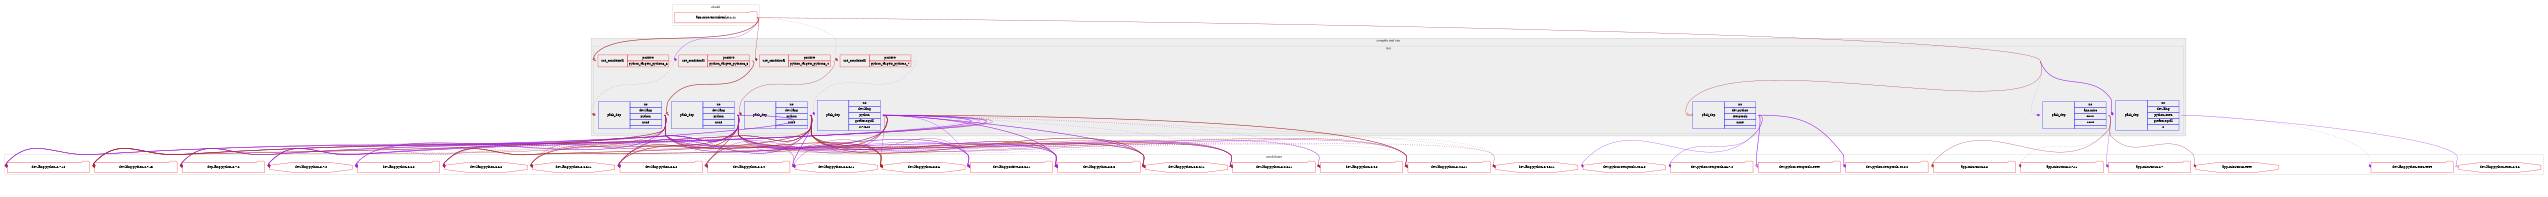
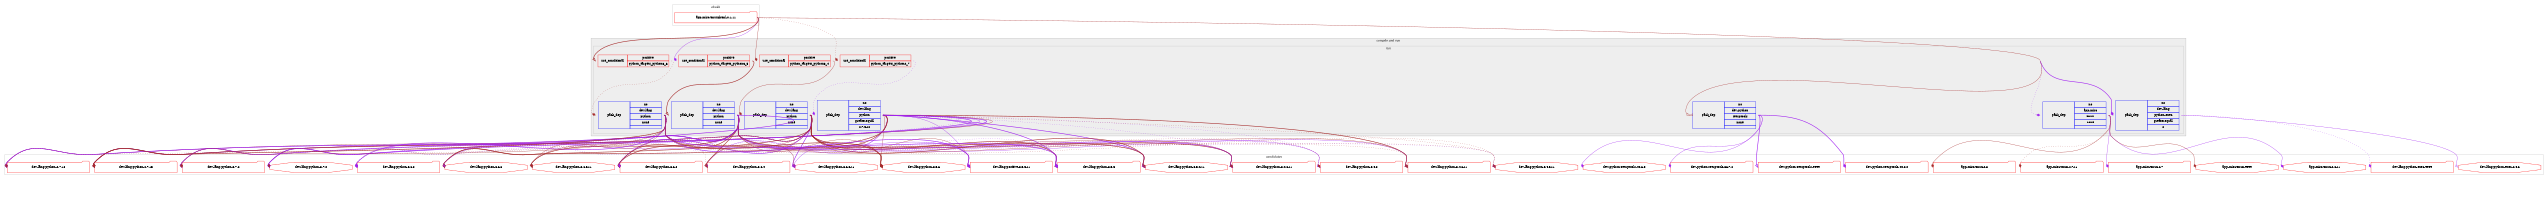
node "dep-lang/python-3.7.2": label "dep-lang/python-3.7.2" -> "dev-lang/python-3.7.2"
node "app-misc/tmux-2.8-r1": added
